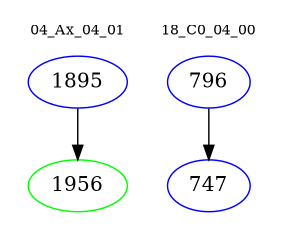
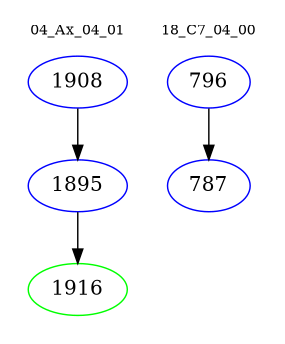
cluster "18_C0_04_00": label "18_C0_04_00" -> "18_C7_04_00"
node "1908": added
node "1956": label "1956" -> "1916"
node "747": label "747" -> "787"
